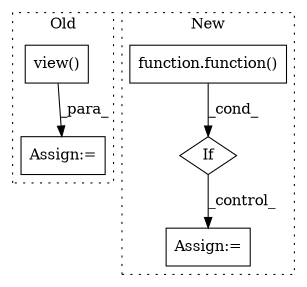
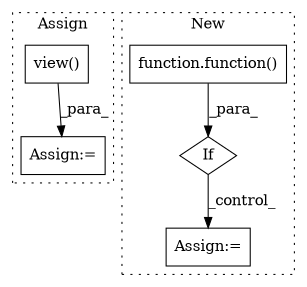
cluster "Old": label "Old" -> "Assign"
edge "function.function()" -> "If": label "_cond_" -> "_para_"
